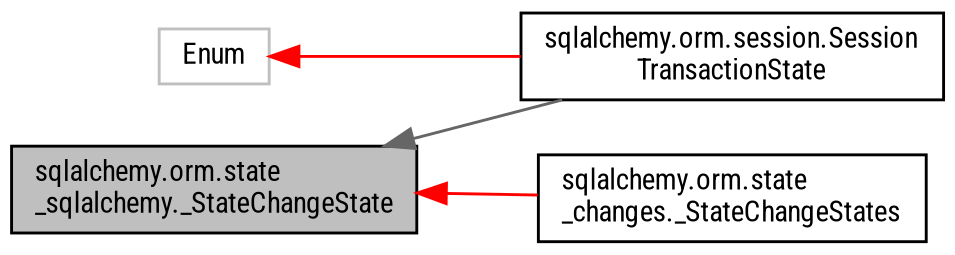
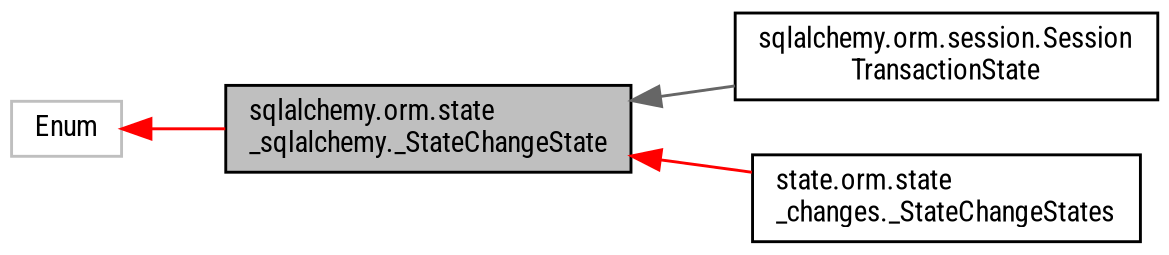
edge "sqlalchemy.orm.session.Session TransactionState" -> "Enum": now "sqlalchemy.orm.state _sqlalchemy._StateChangeState" -> "Enum"
node "sqlalchemy.orm.state _changes._StateChangeStates": label "sqlalchemy.orm.state _changes._StateChangeStates" -> "state.orm.state _changes._StateChangeStates"
